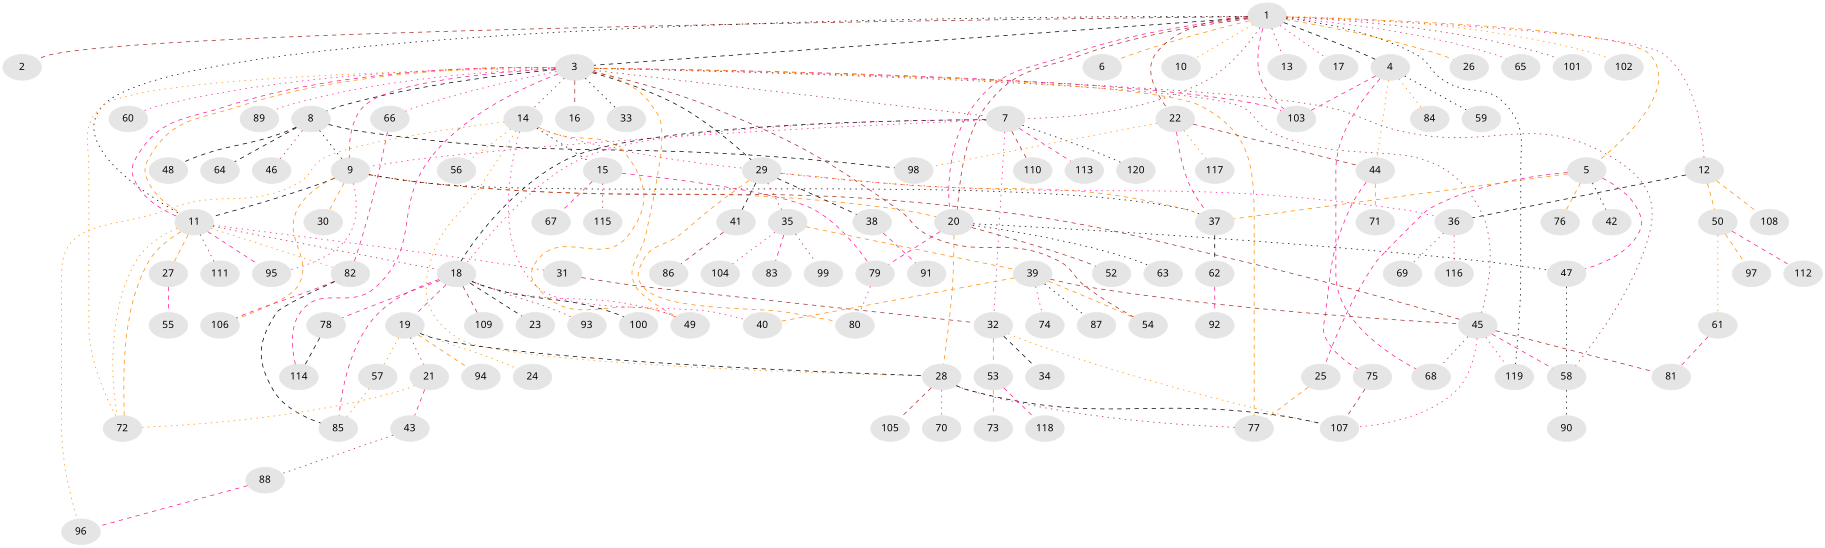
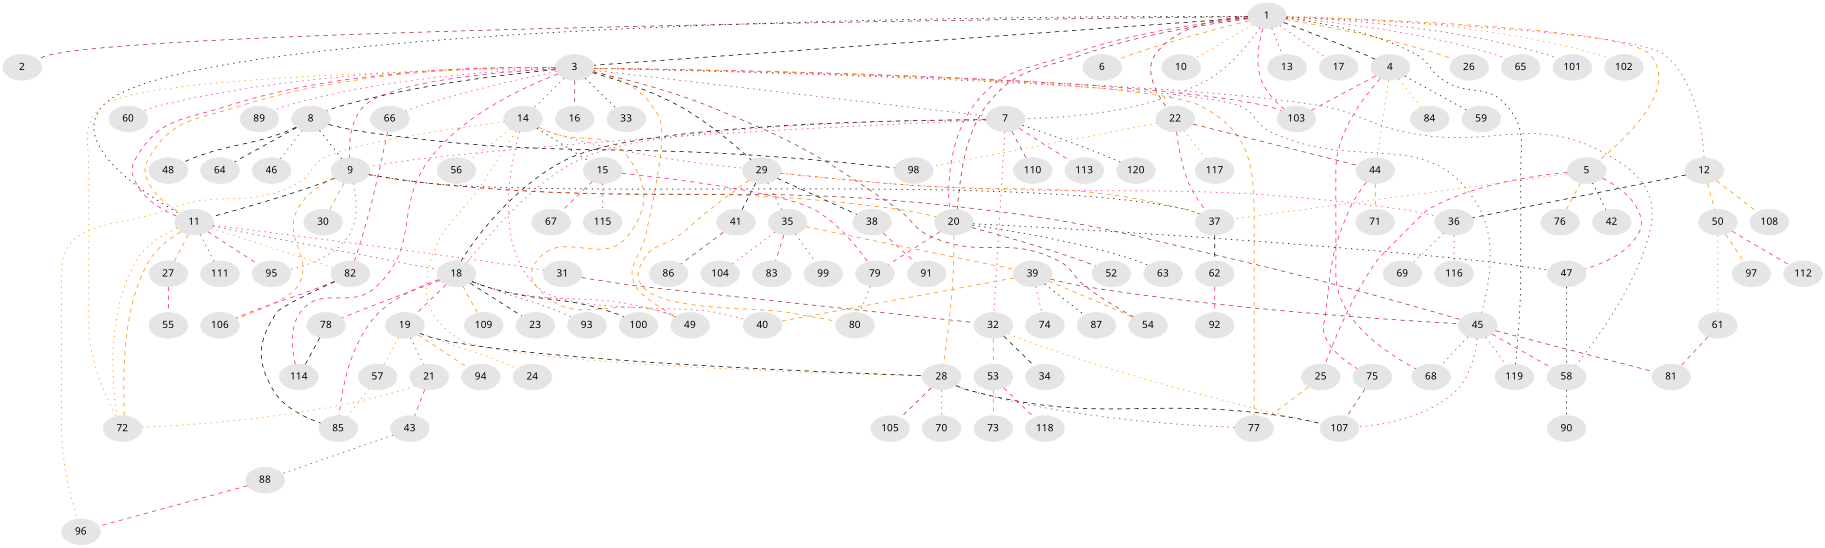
edge "5" -- "37": style dashed -> dotted
edge "18" -- "109": color brown -> darkorange
